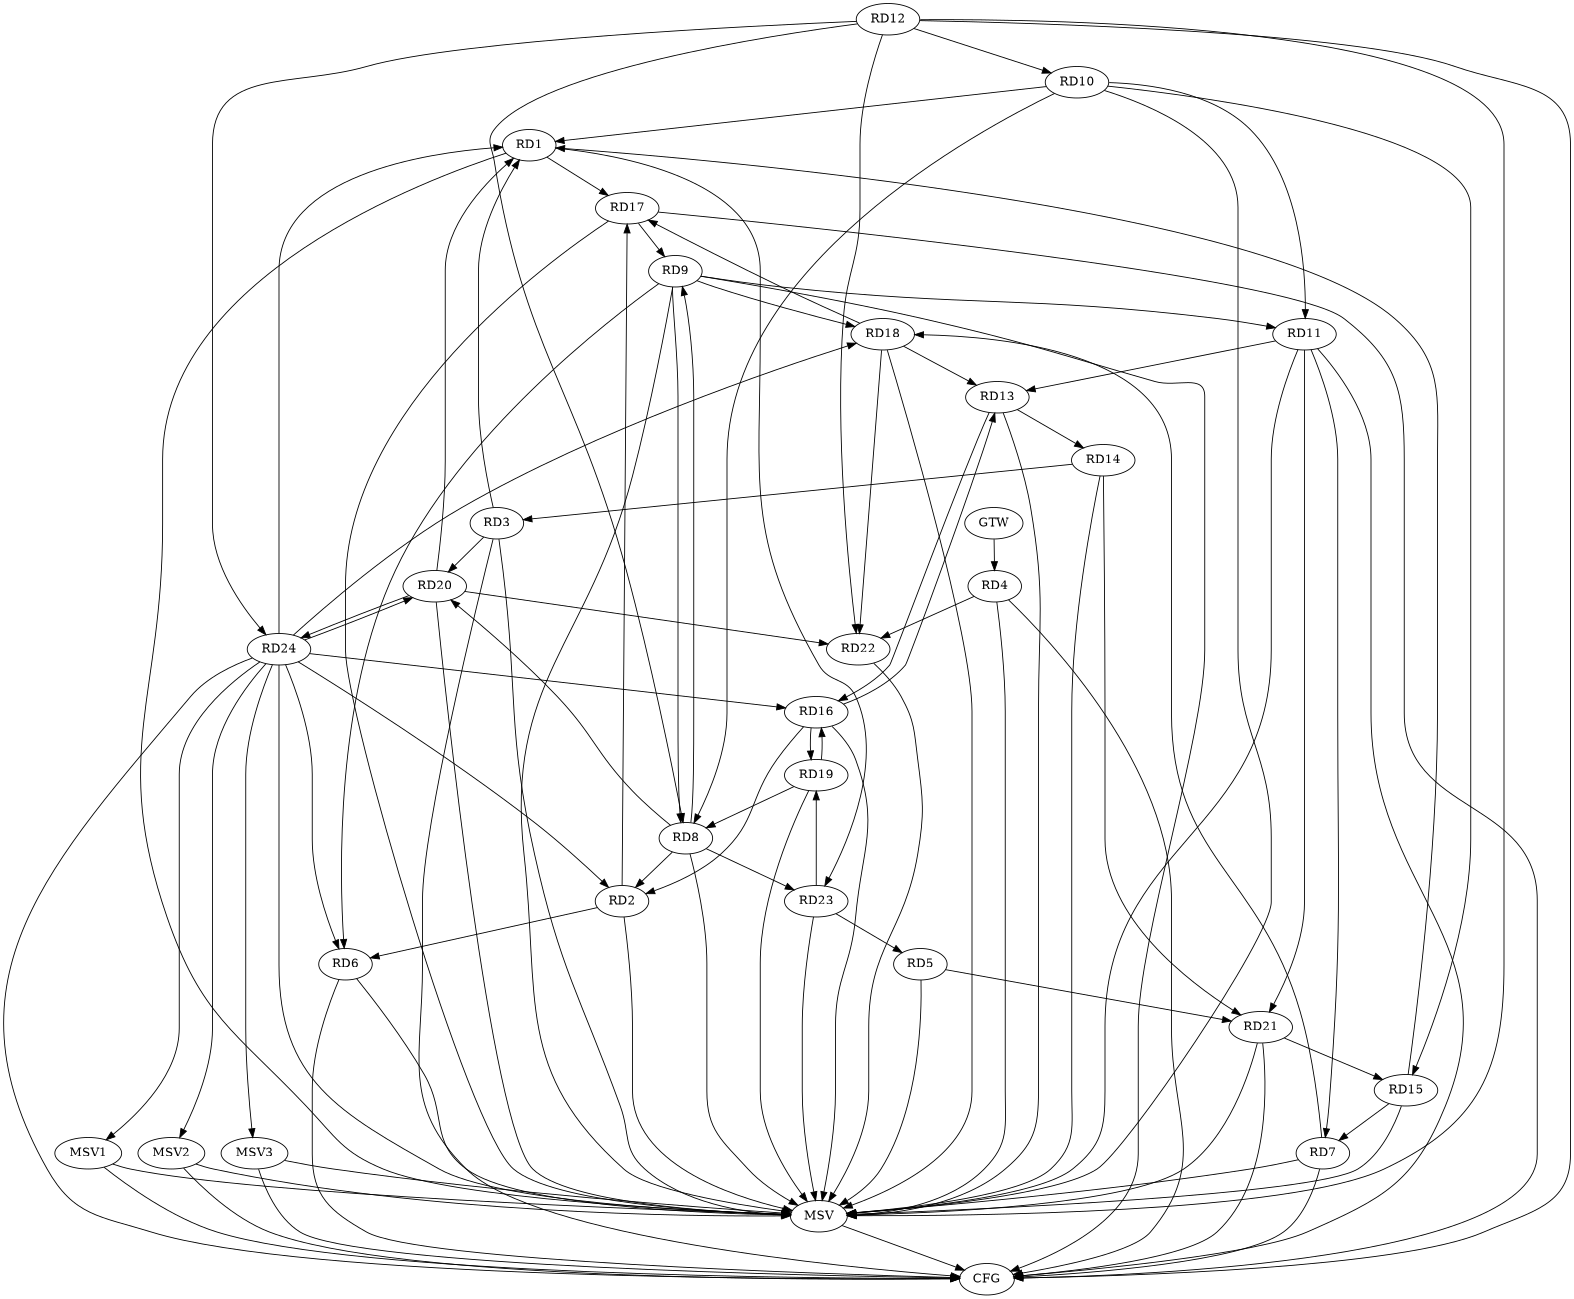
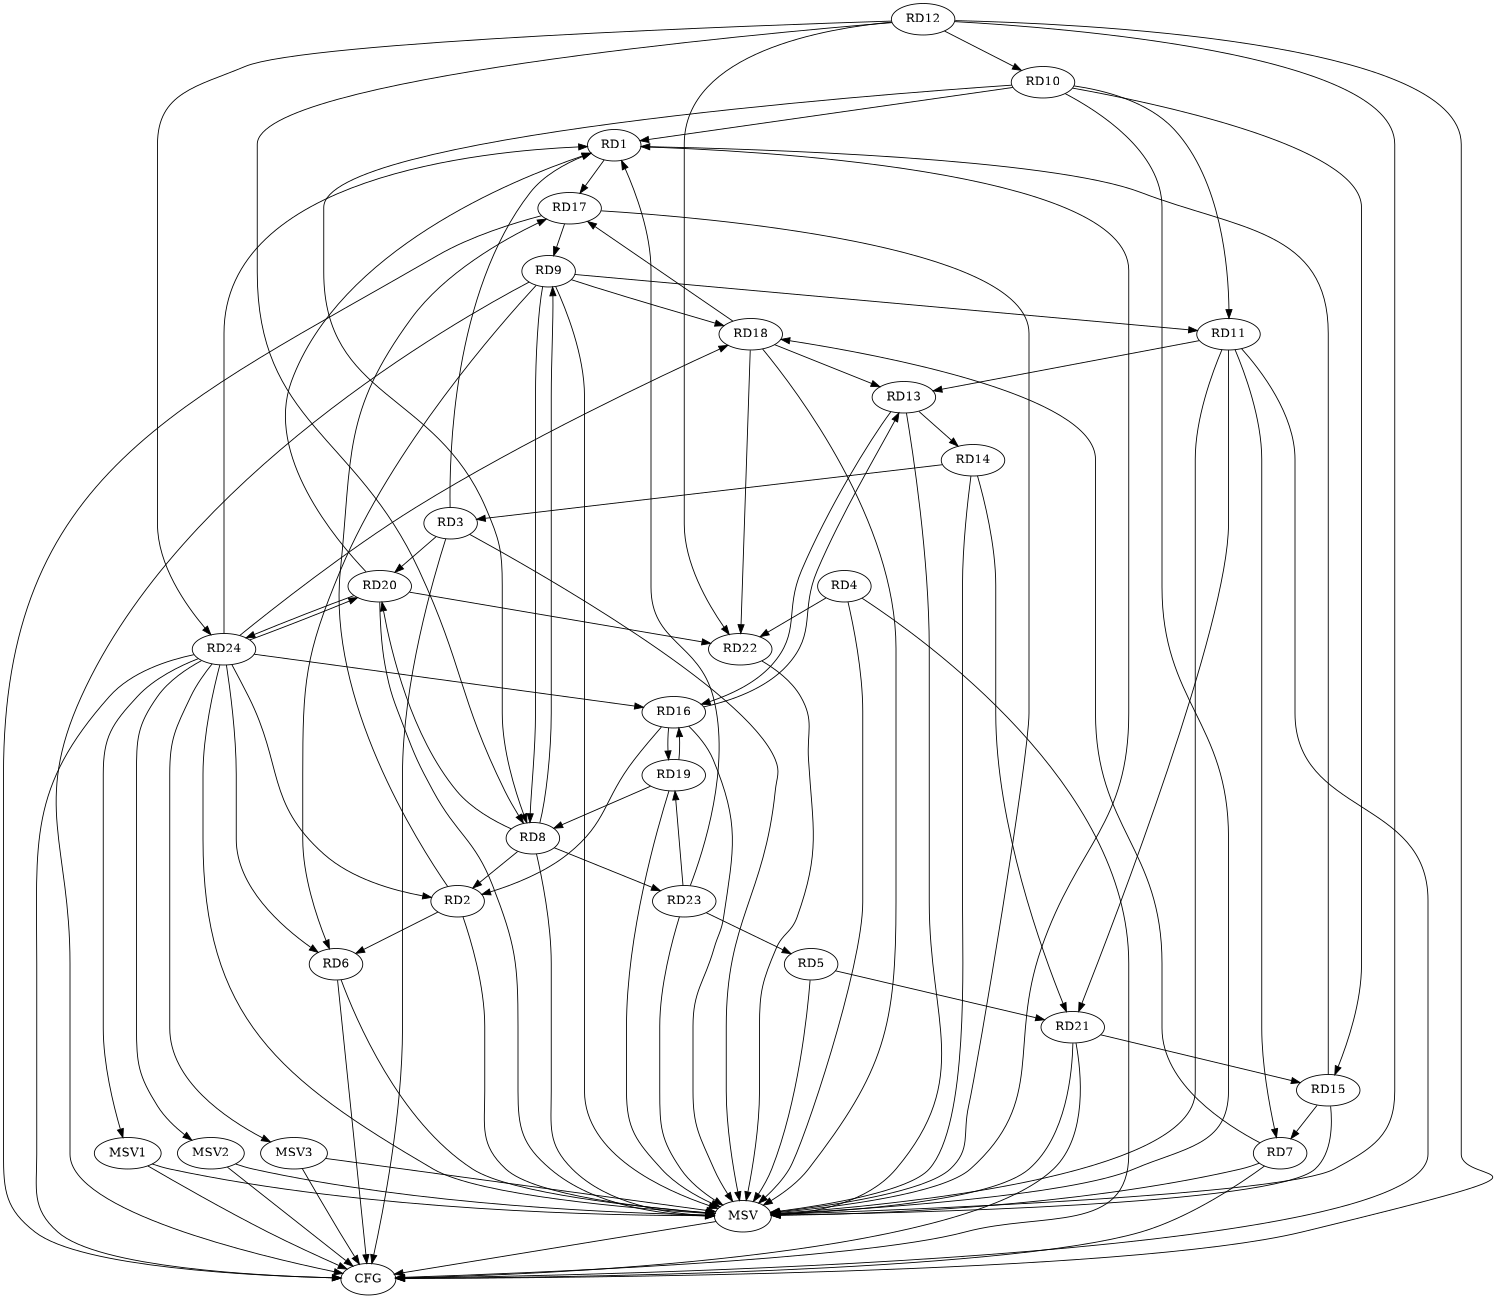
edge "RD1" -> "RD23": reversed
node "GTW": removed
